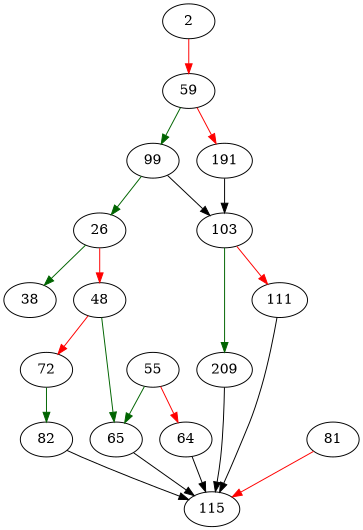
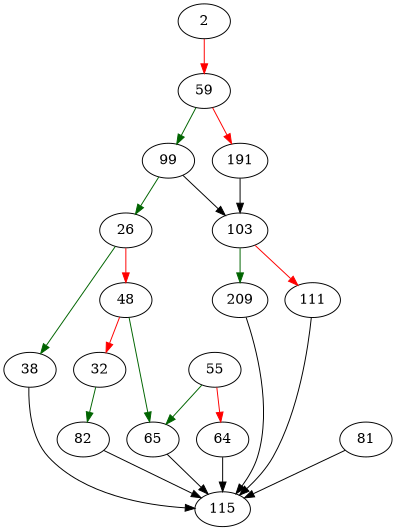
node "72": label "72" -> "32"
edge "81" -> "115": color red -> black
edge "38" -> "115": added
